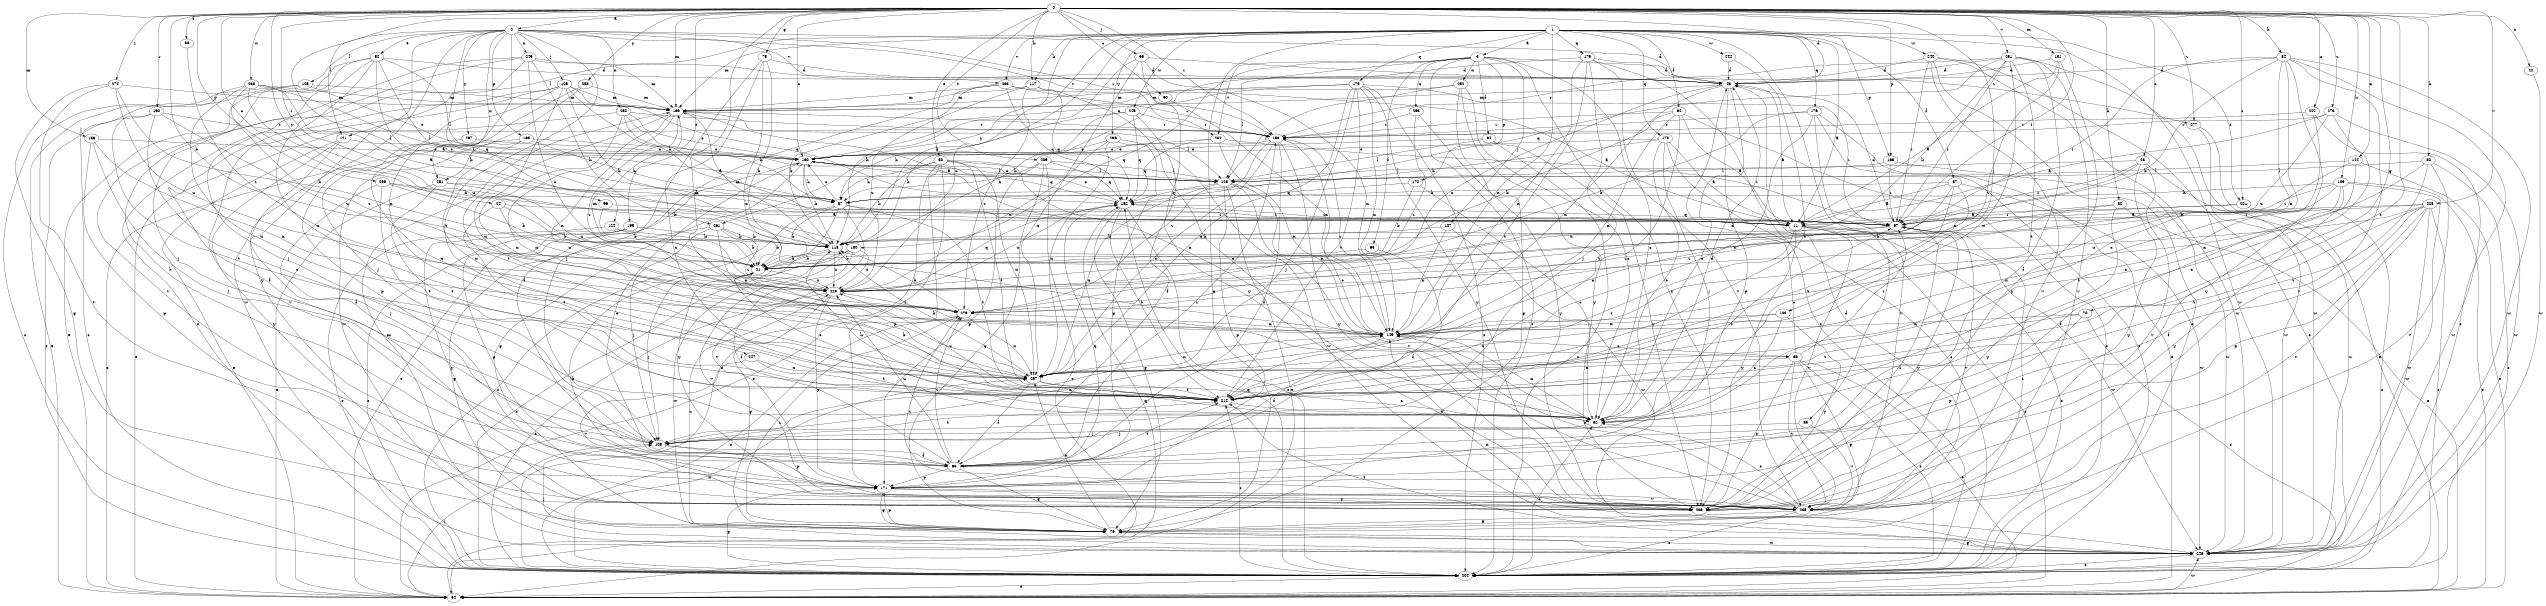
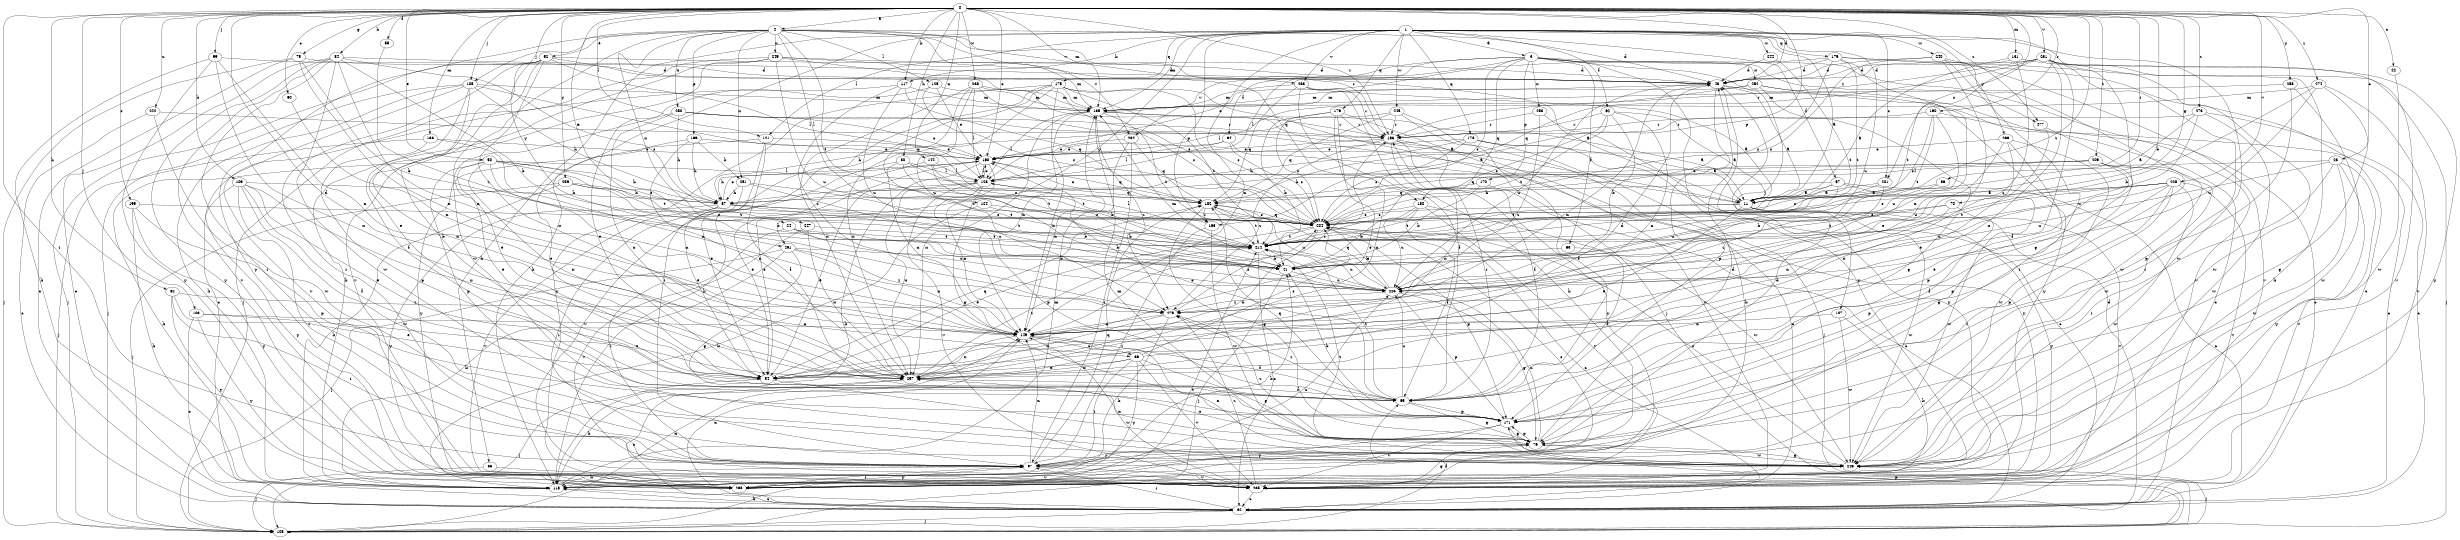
edge "0" -> "105": added, label "j"
node "267": removed
edge "209" -> "128": label "l" -> "c"
edge "182" -> "97": now "182" -> "163"
